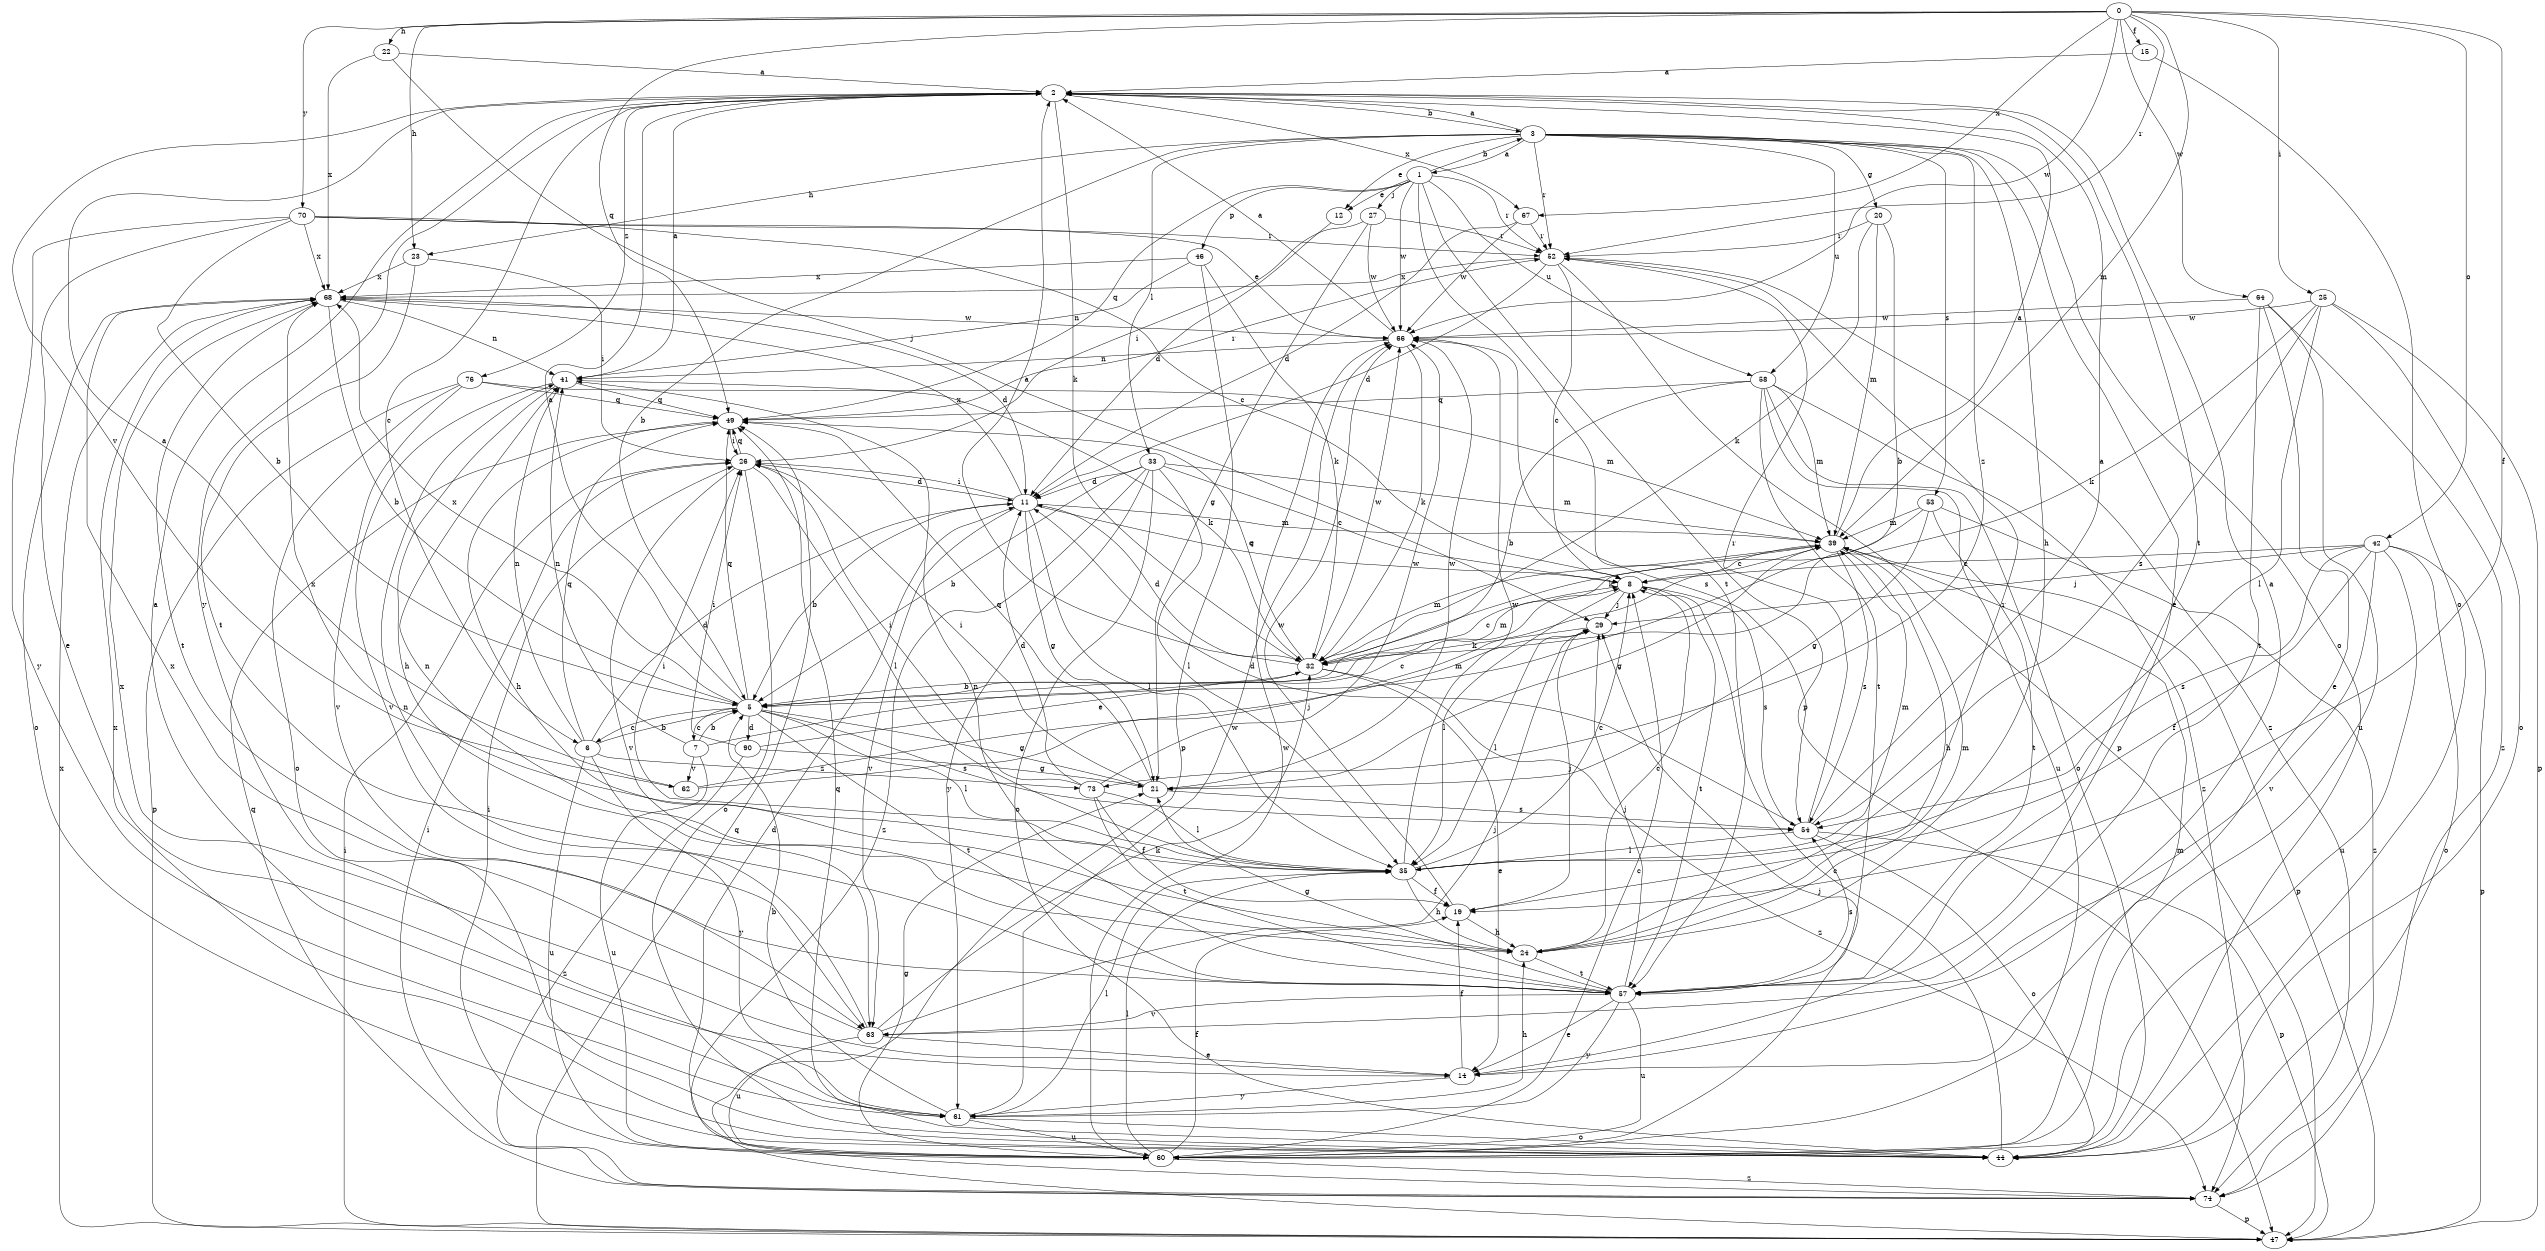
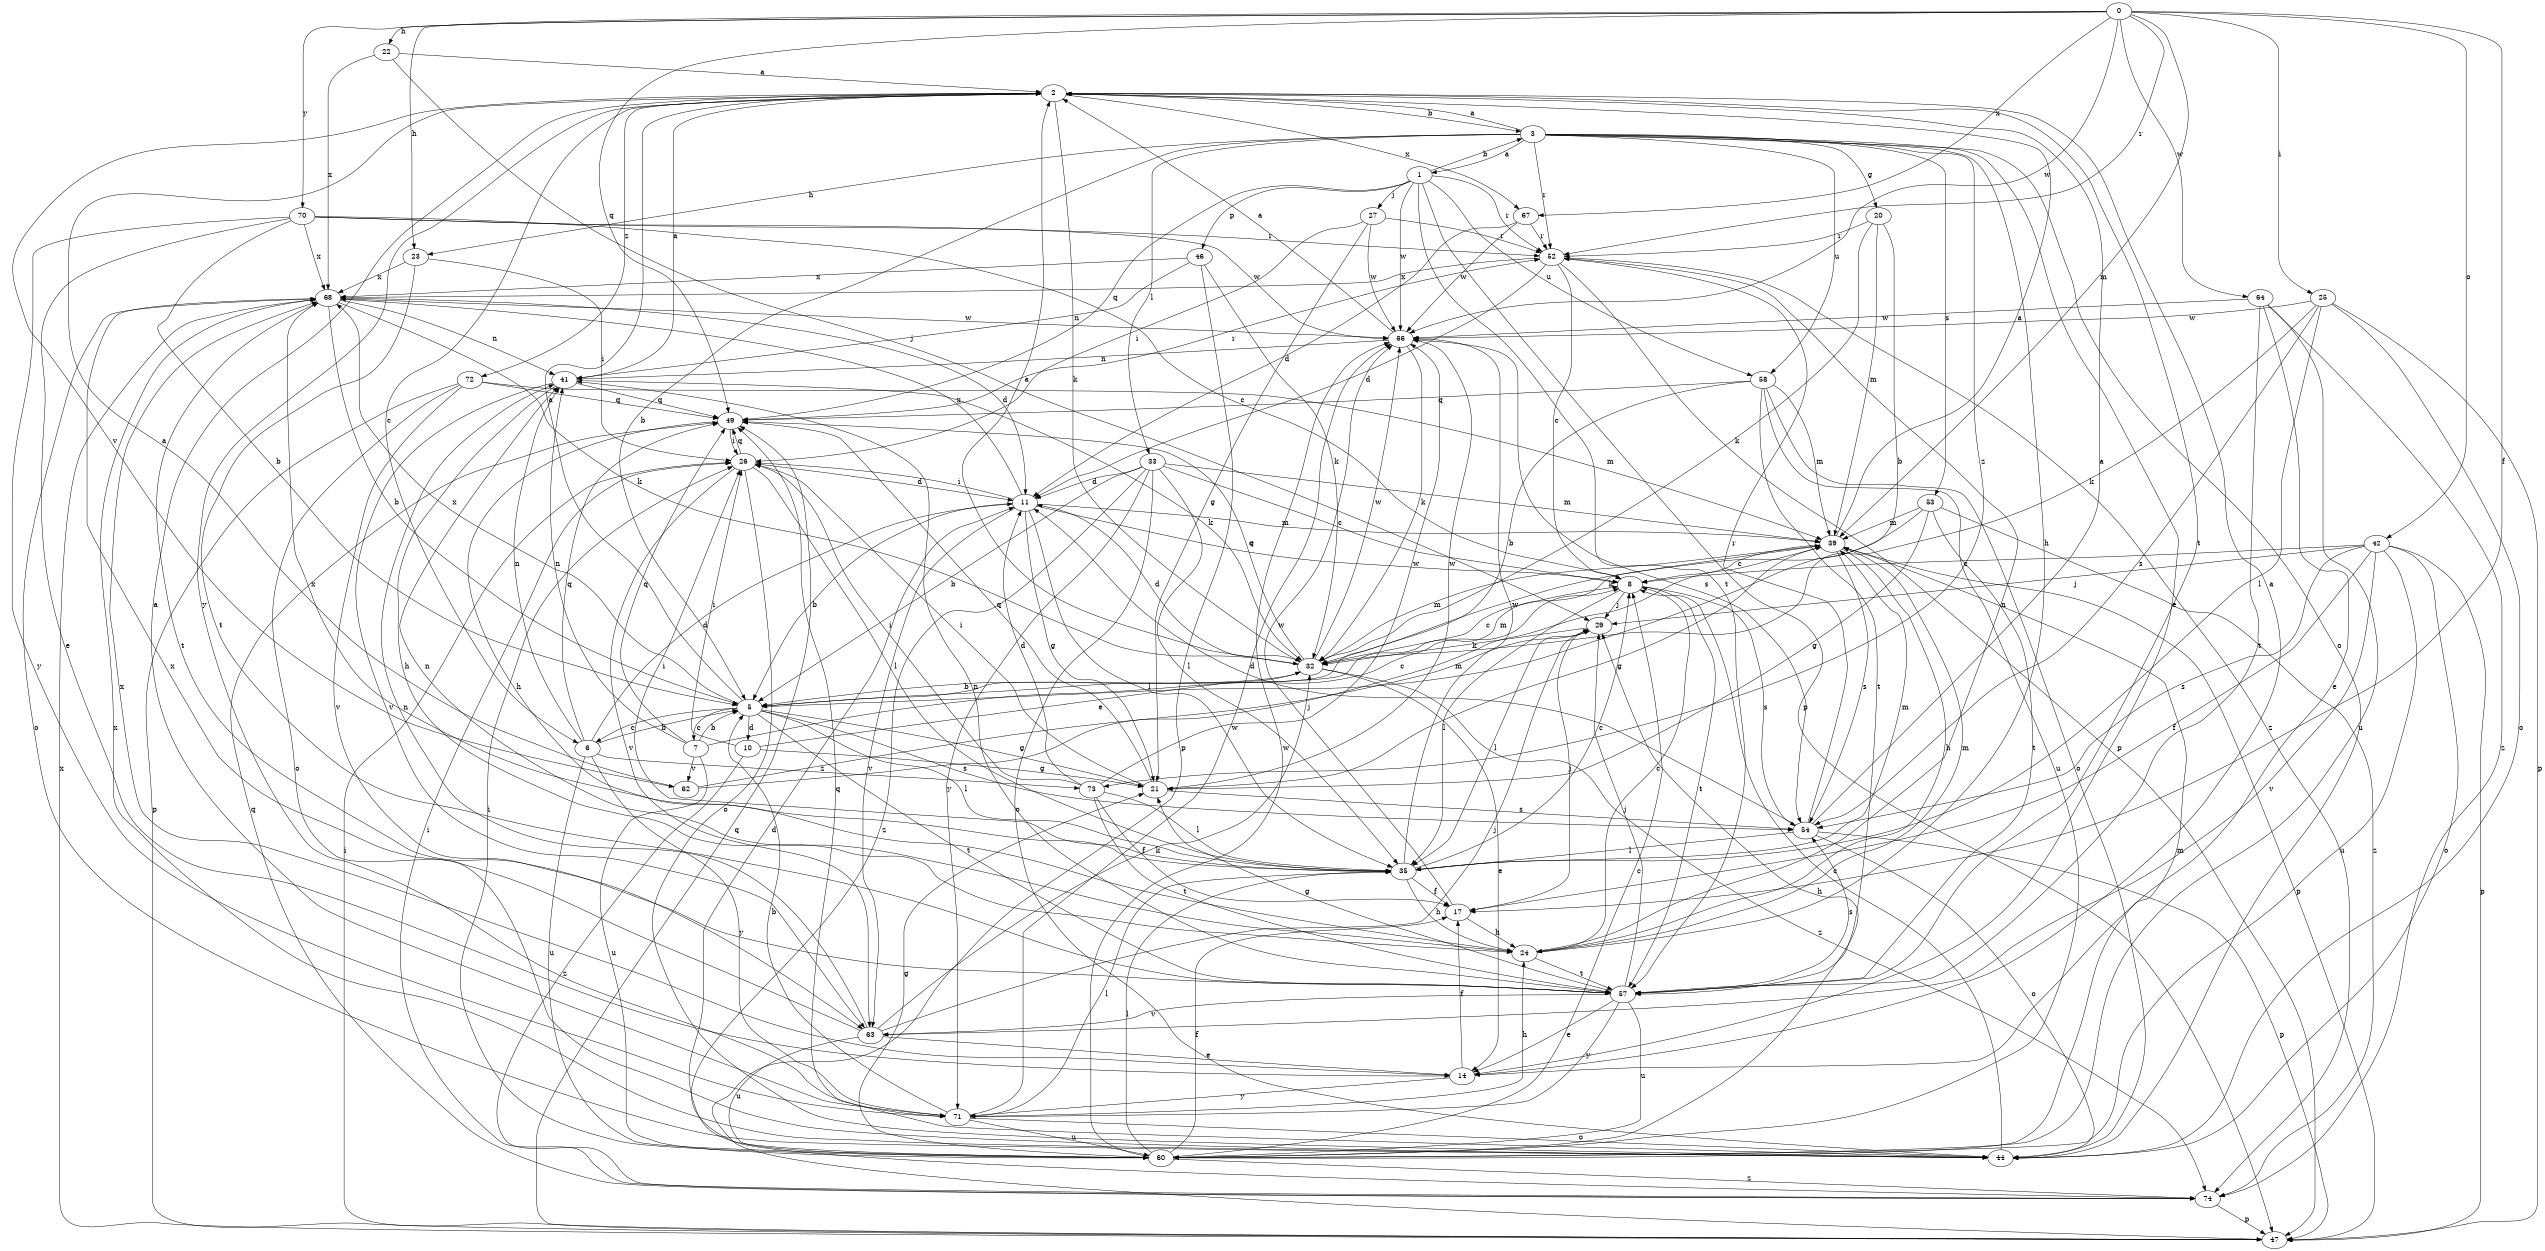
node "15": removed
node "12": removed
edge "70" -> "66": label "e" -> "w"
node "76": label "76" -> "72"
edge "68" -> "32": added, label "k"
edge "5" -> "49": now "7" -> "49"
edge "24" -> "52": label "r" -> "n"
edge "58" -> "74": removed, label "z"
node "90": label "90" -> "10"
edge "60" -> "29": label "j" -> "h"
node "19": label "19" -> "17"
node "61": label "61" -> "71"
